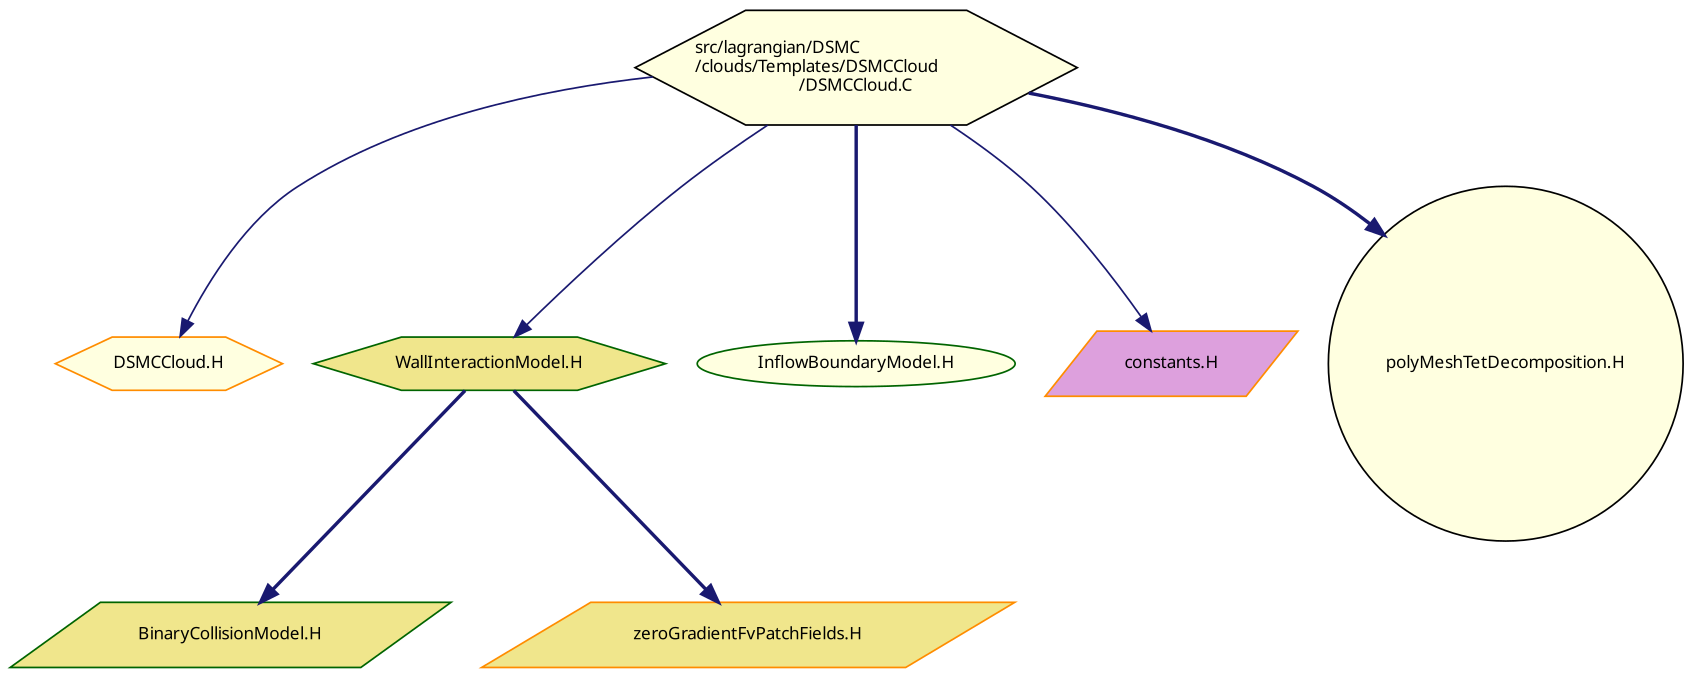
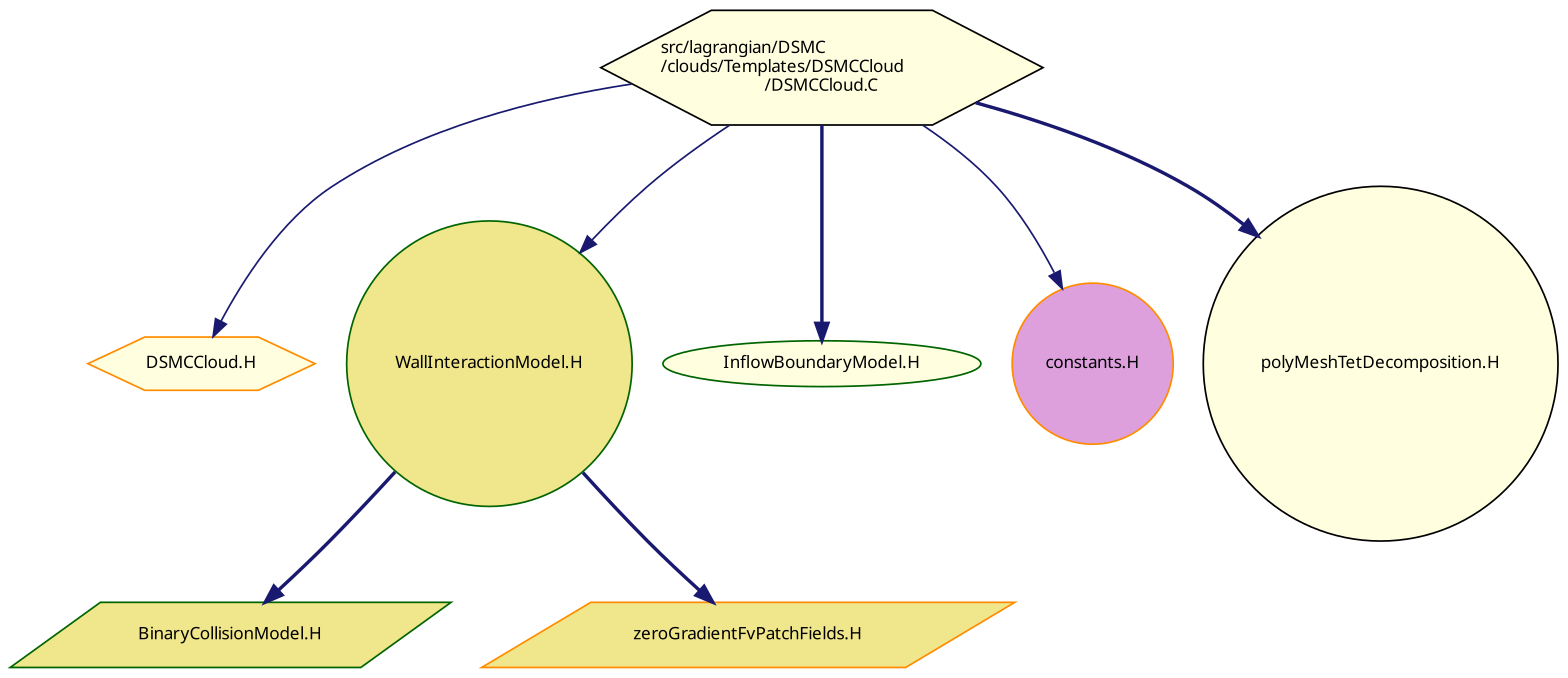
node "WallInteractionModel.H": shape hexagon -> circle
node "constants.H": shape parallelogram -> circle
